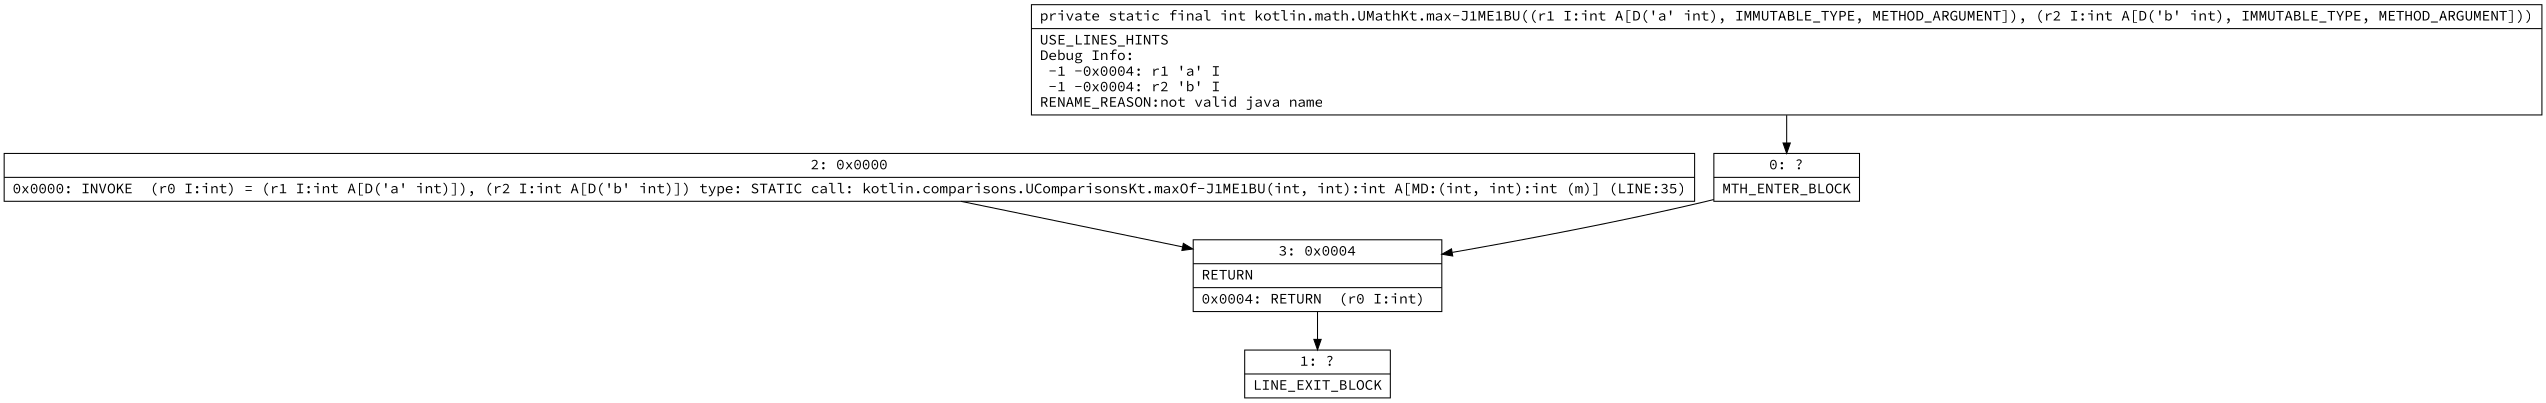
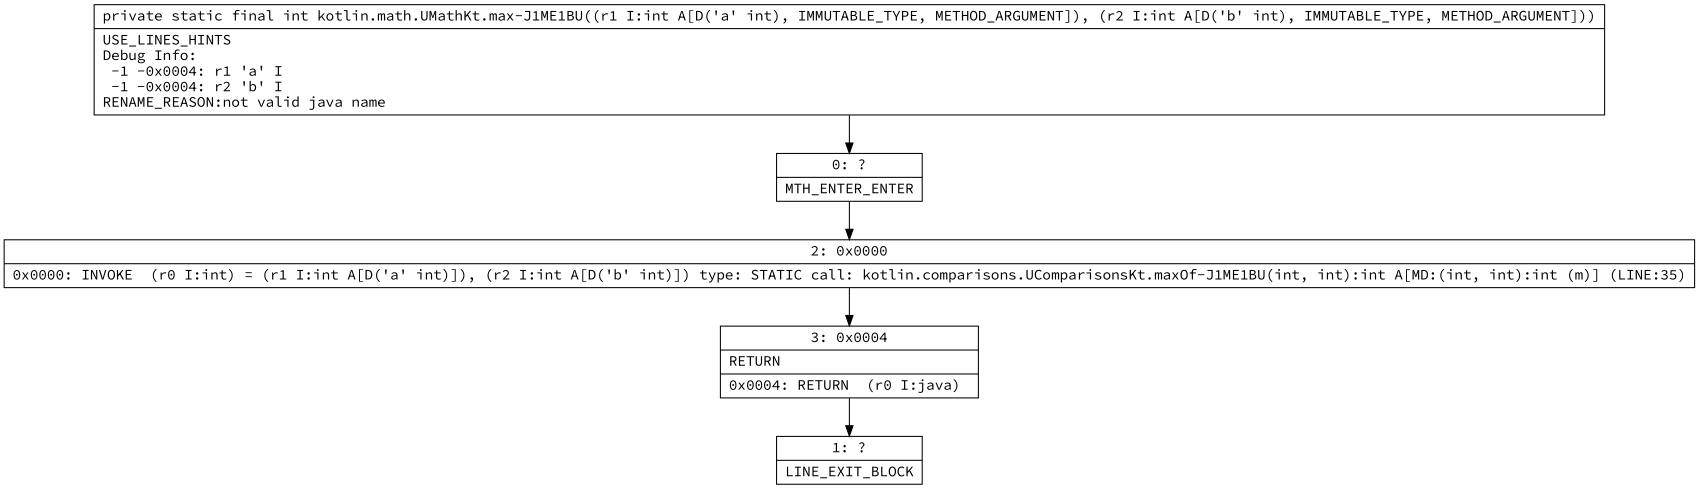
node "0: ?": text "MTH_ENTER_BLOCK" -> "MTH_ENTER_ENTER"
edge "0: ?" -> "3: 0x0004": now "0: ?" -> "2: 0x0000"
node "3: 0x0004": text "0x0004: RETURN  (r0 I:int)" -> "0x0004: RETURN  (r0 I:java)"
